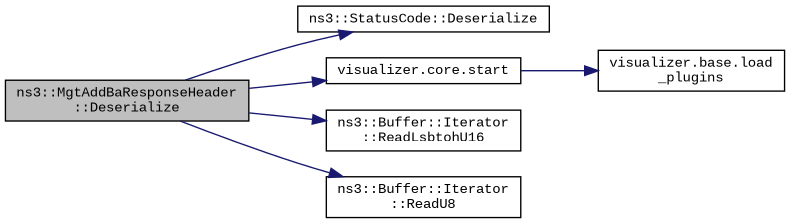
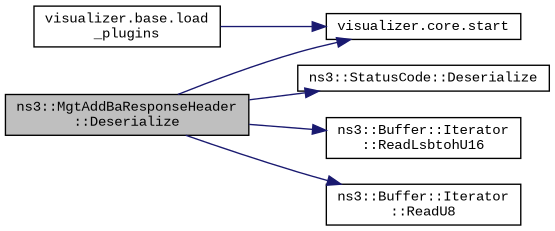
edge "visualizer.core.start" -> "visualizer.base.load _plugins": reversed
